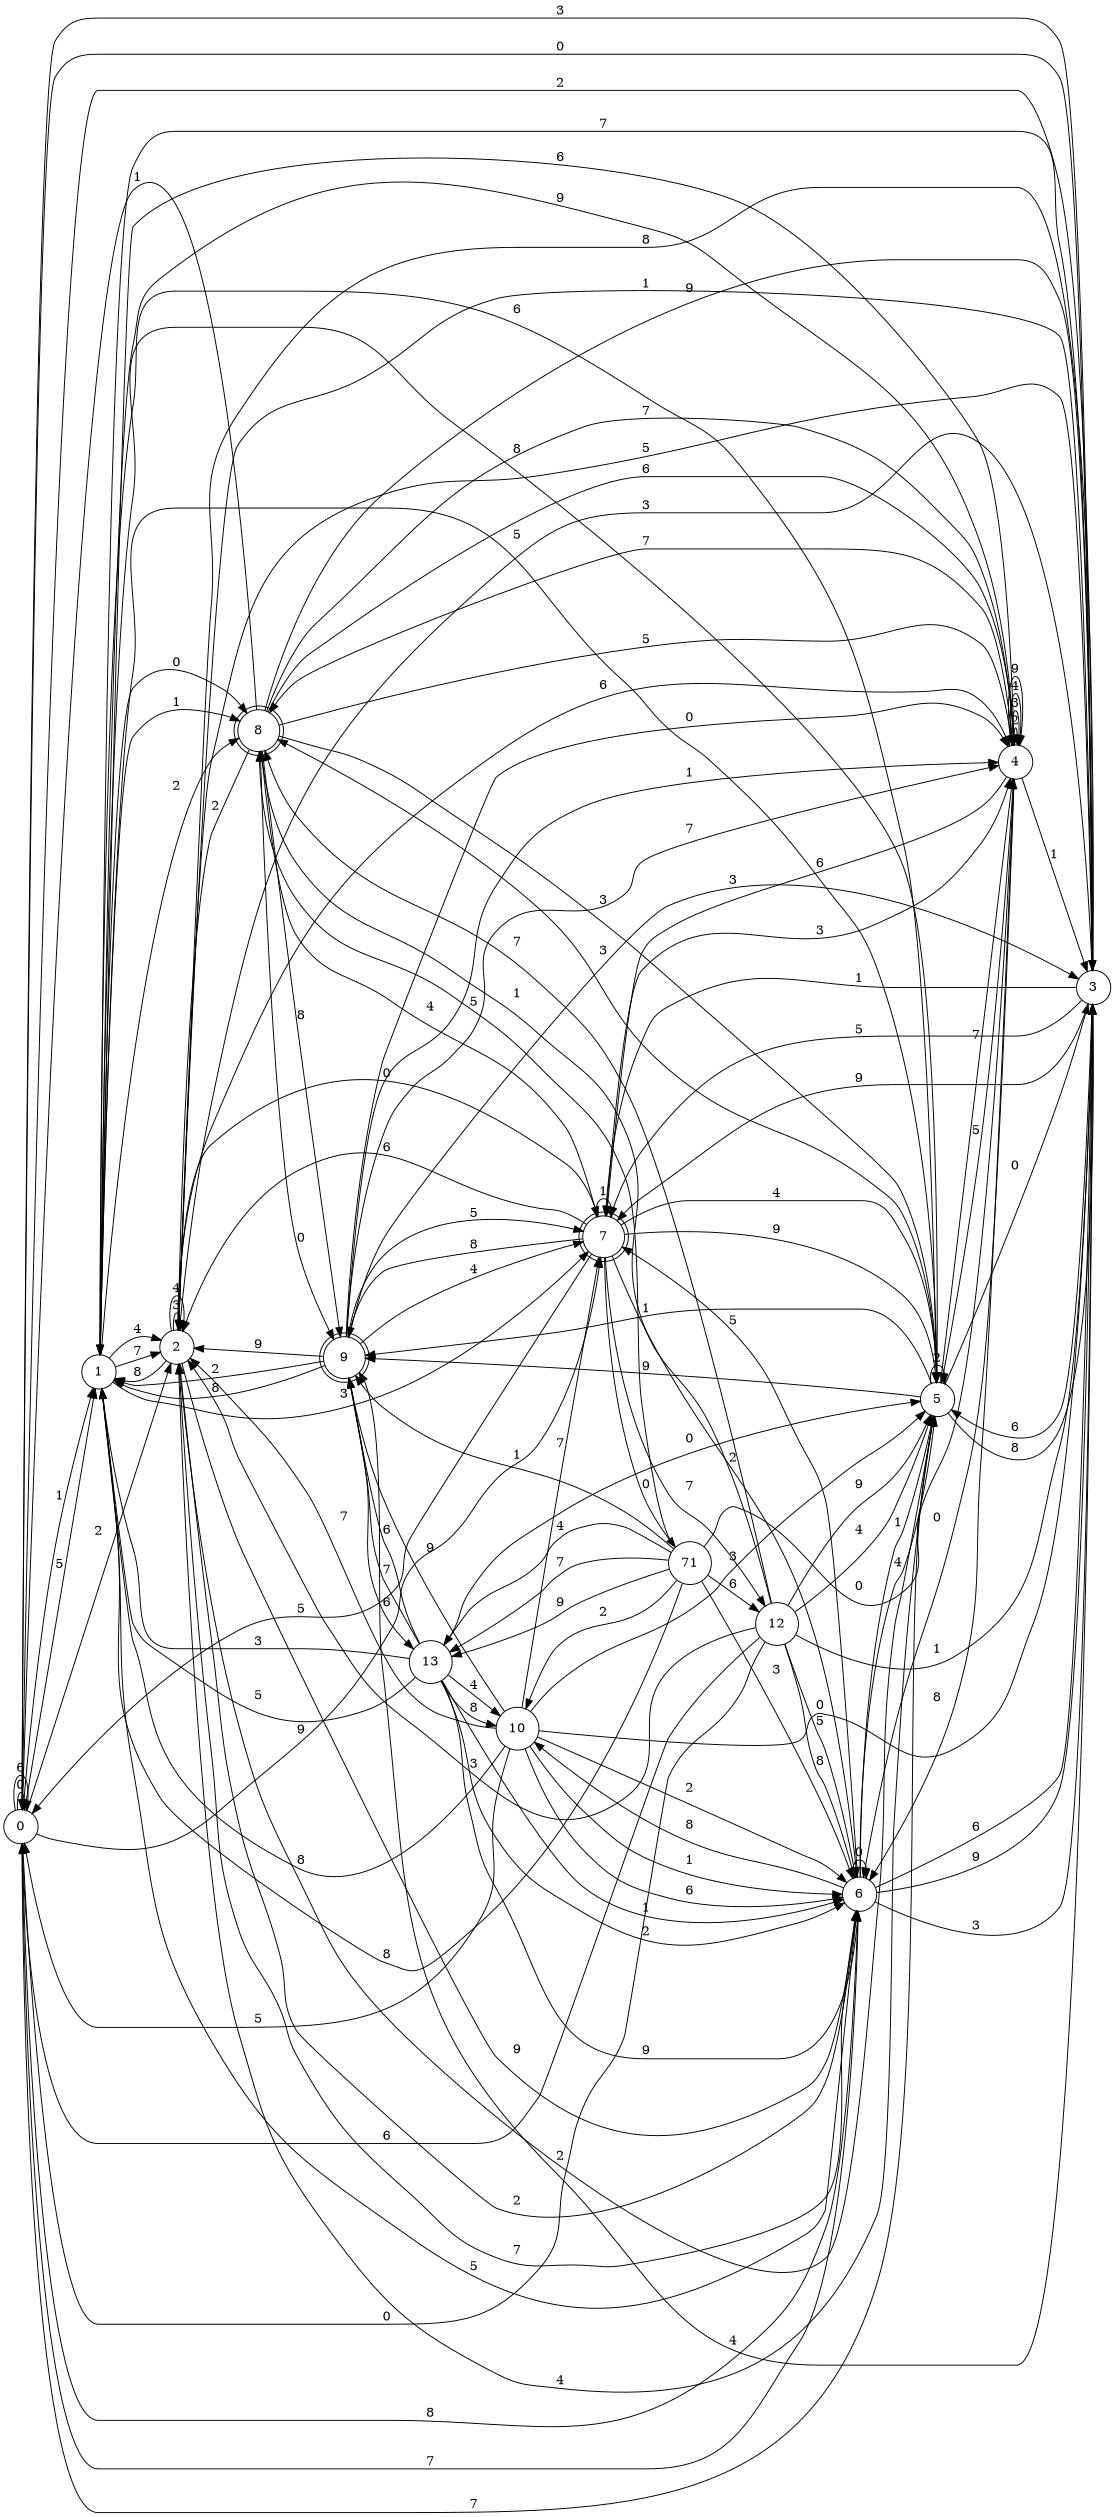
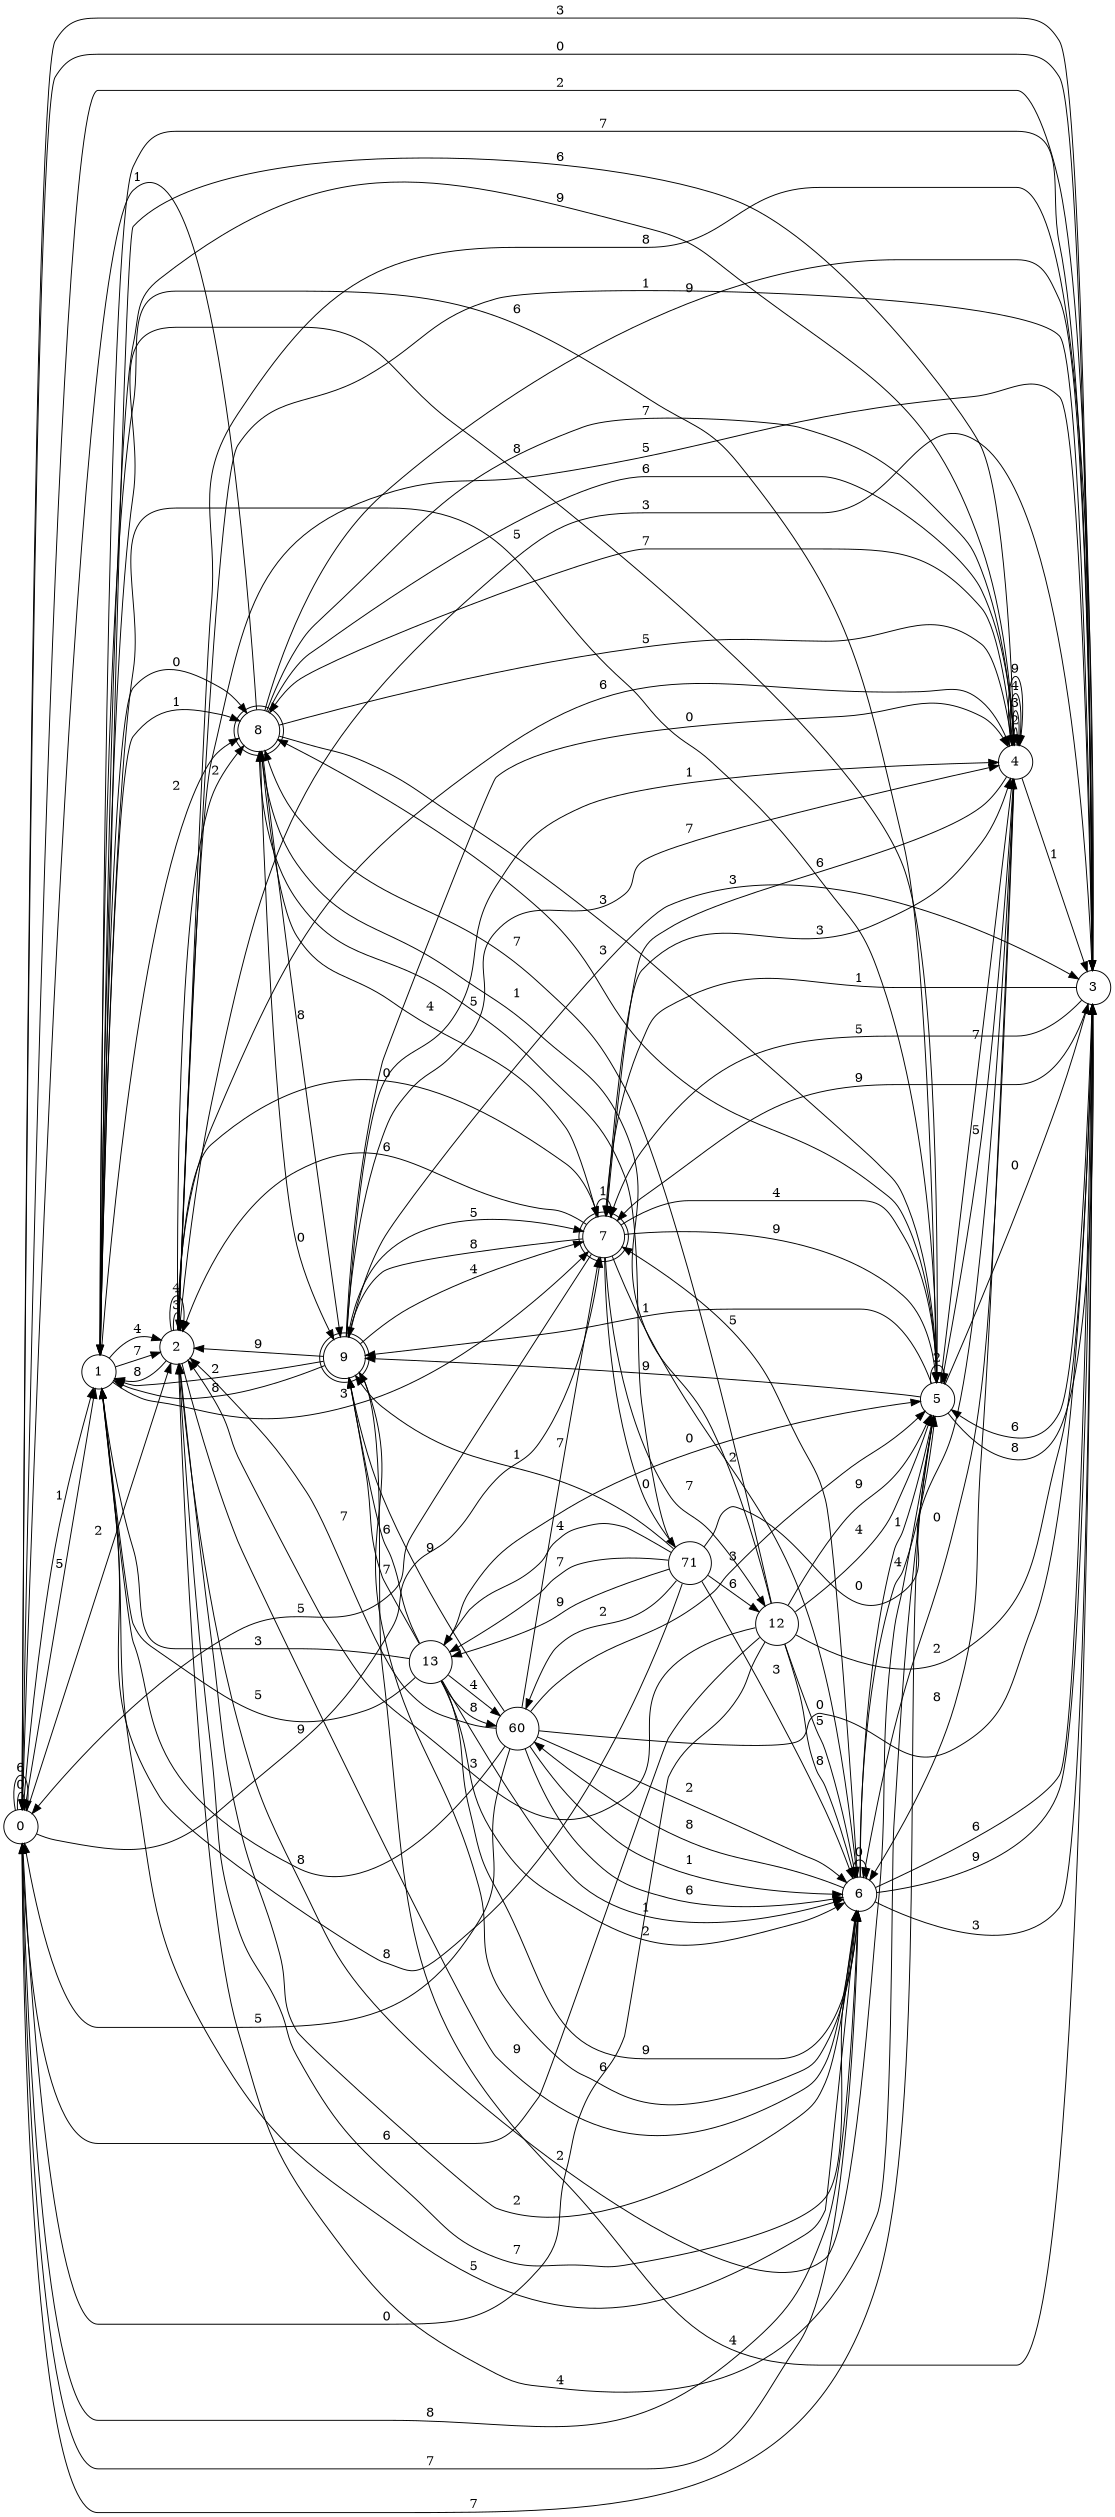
edge "8" -> "2": reversed
edge "9" -> "13": now "9" -> "6"
edge "12" -> "3": label "1" -> "2"
node "10": label "10" -> "60"
